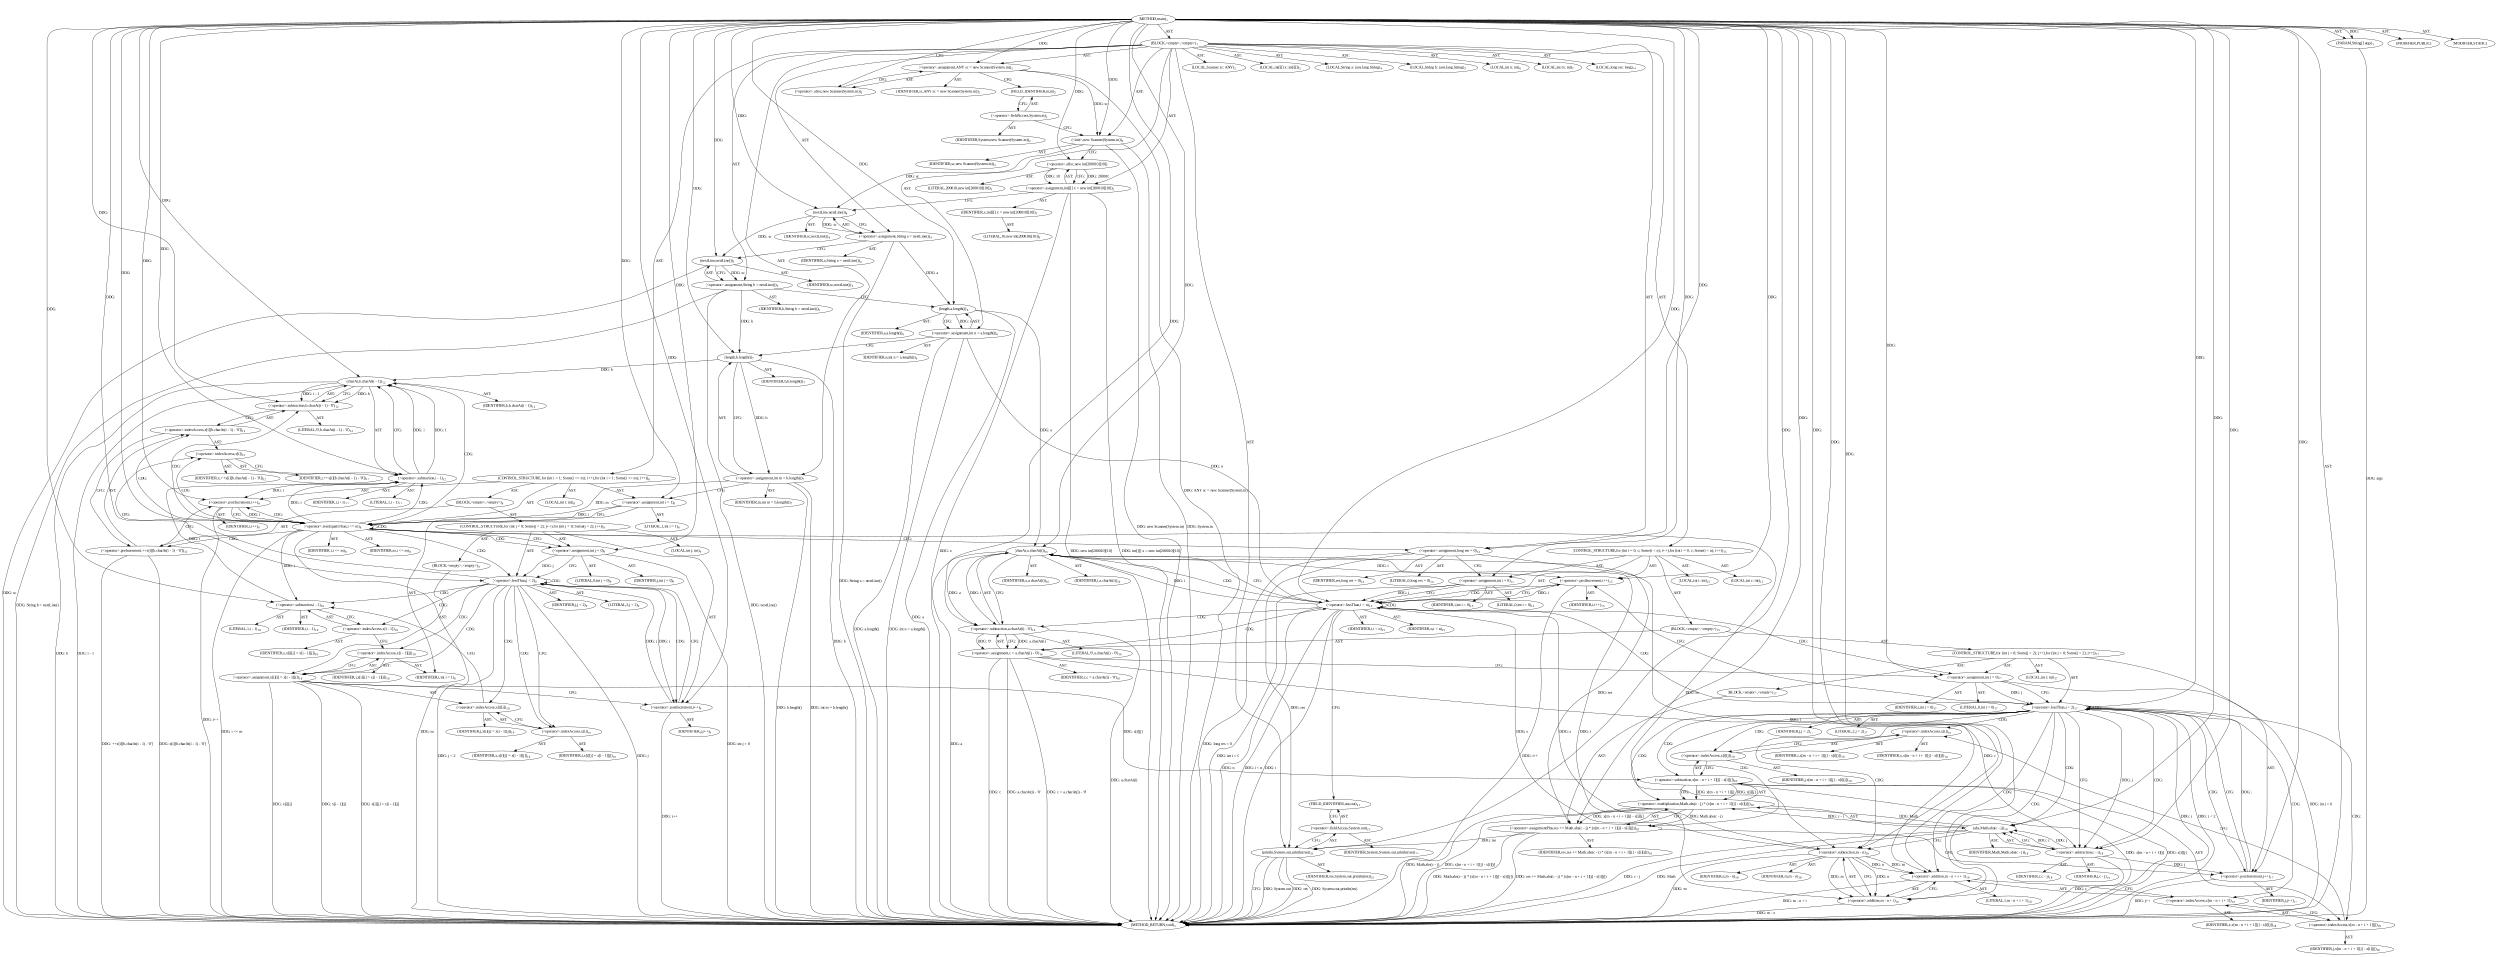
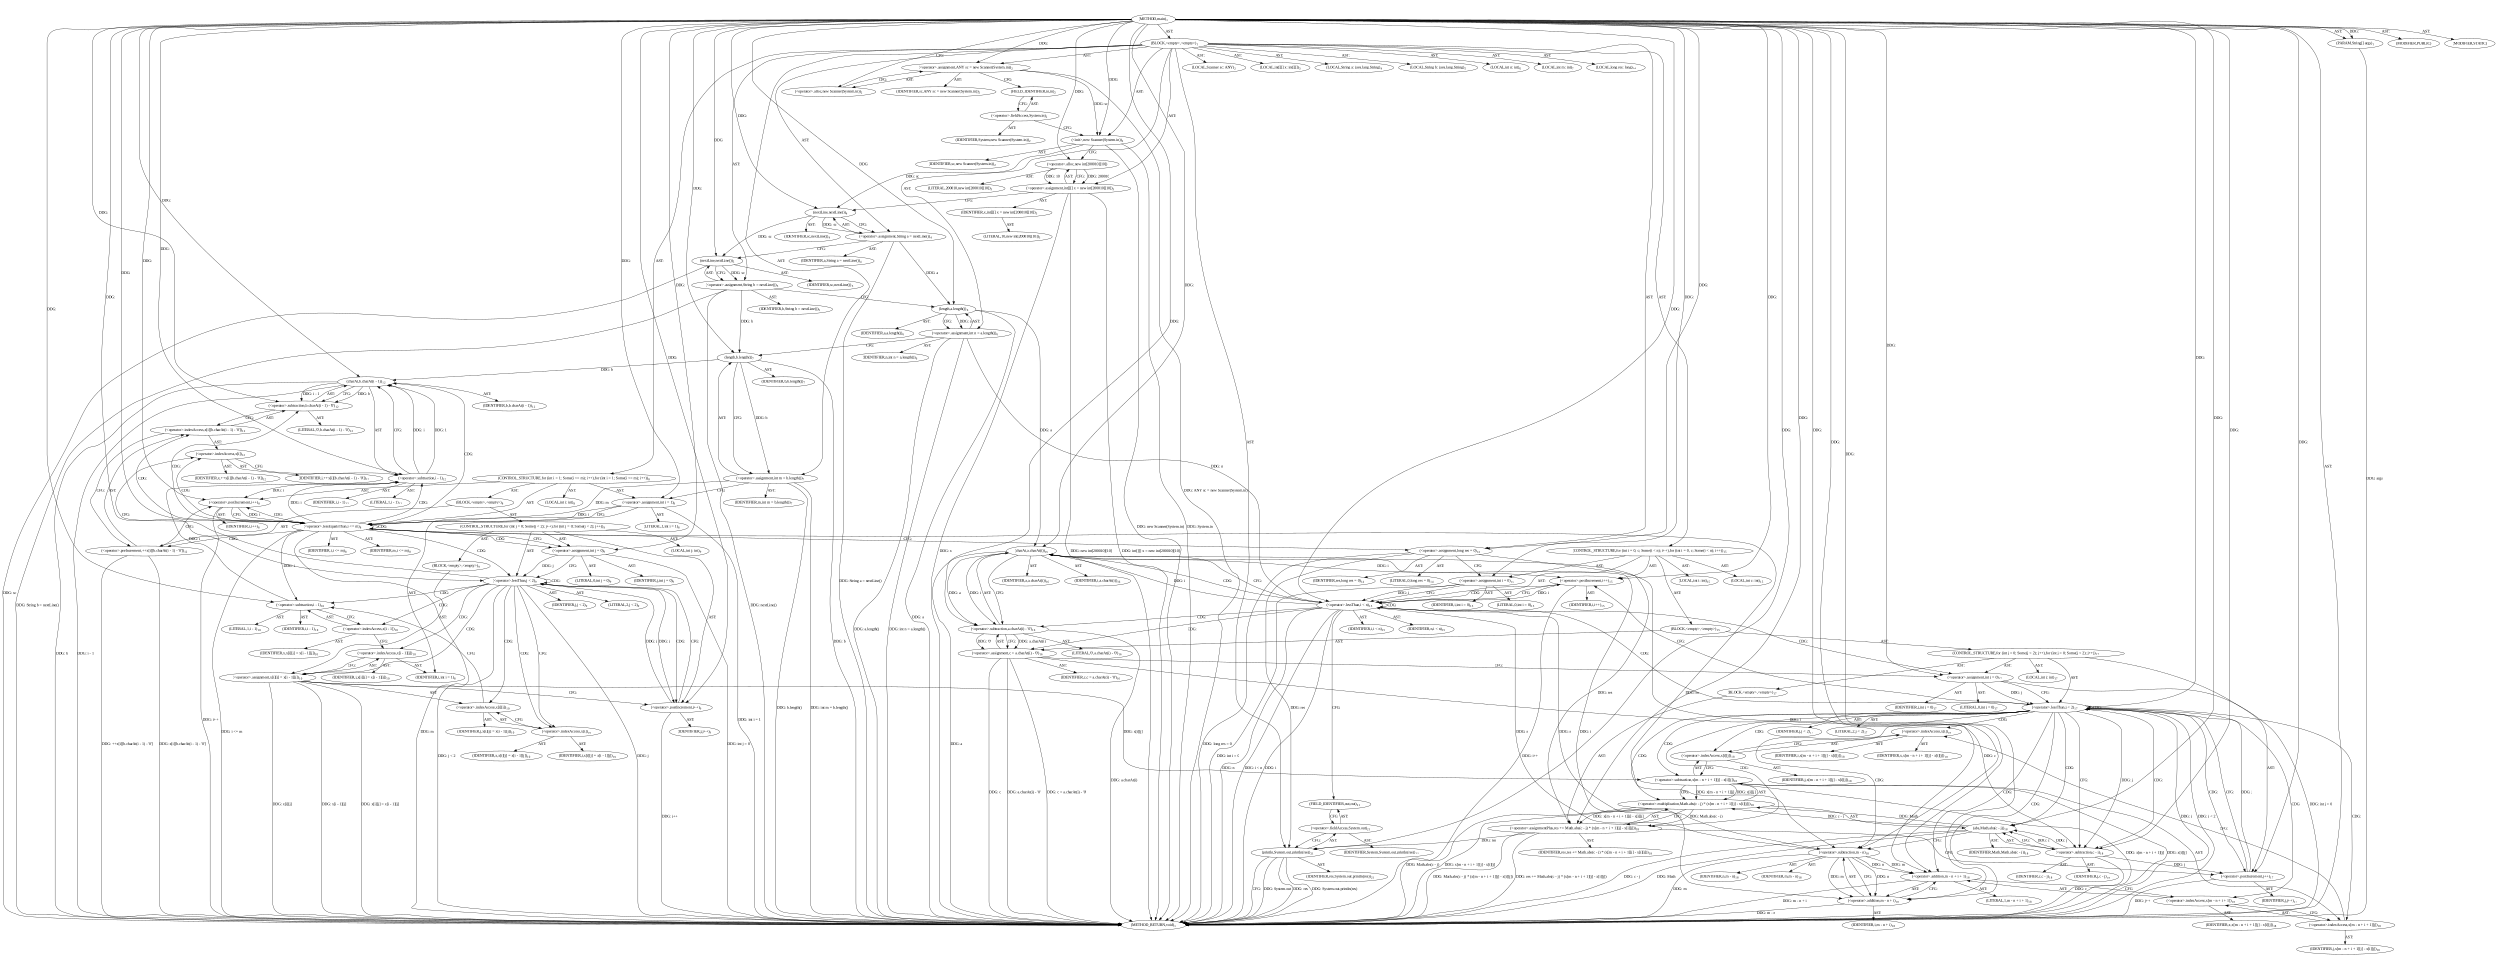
edge "(<operator>.assignment,c = a.charAt(i) - '0')" -> "(<operator>.lessThan,i < n)": reversed
edge "(<operator>.assignment,int i = 1)" -> "(METHOD_RETURN,void)": added, label "DDG: int i = 1"
node "(IDENTIFIER,i,m - n + i)": added
